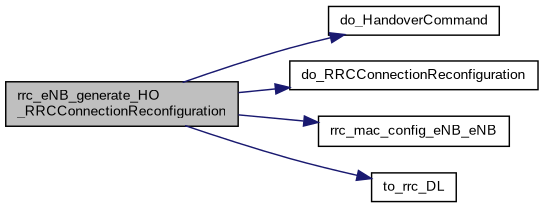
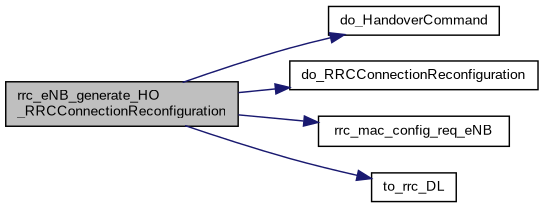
node "rrc_mac_config_eNB_eNB": label "rrc_mac_config_eNB_eNB" -> "rrc_mac_config_req_eNB"
